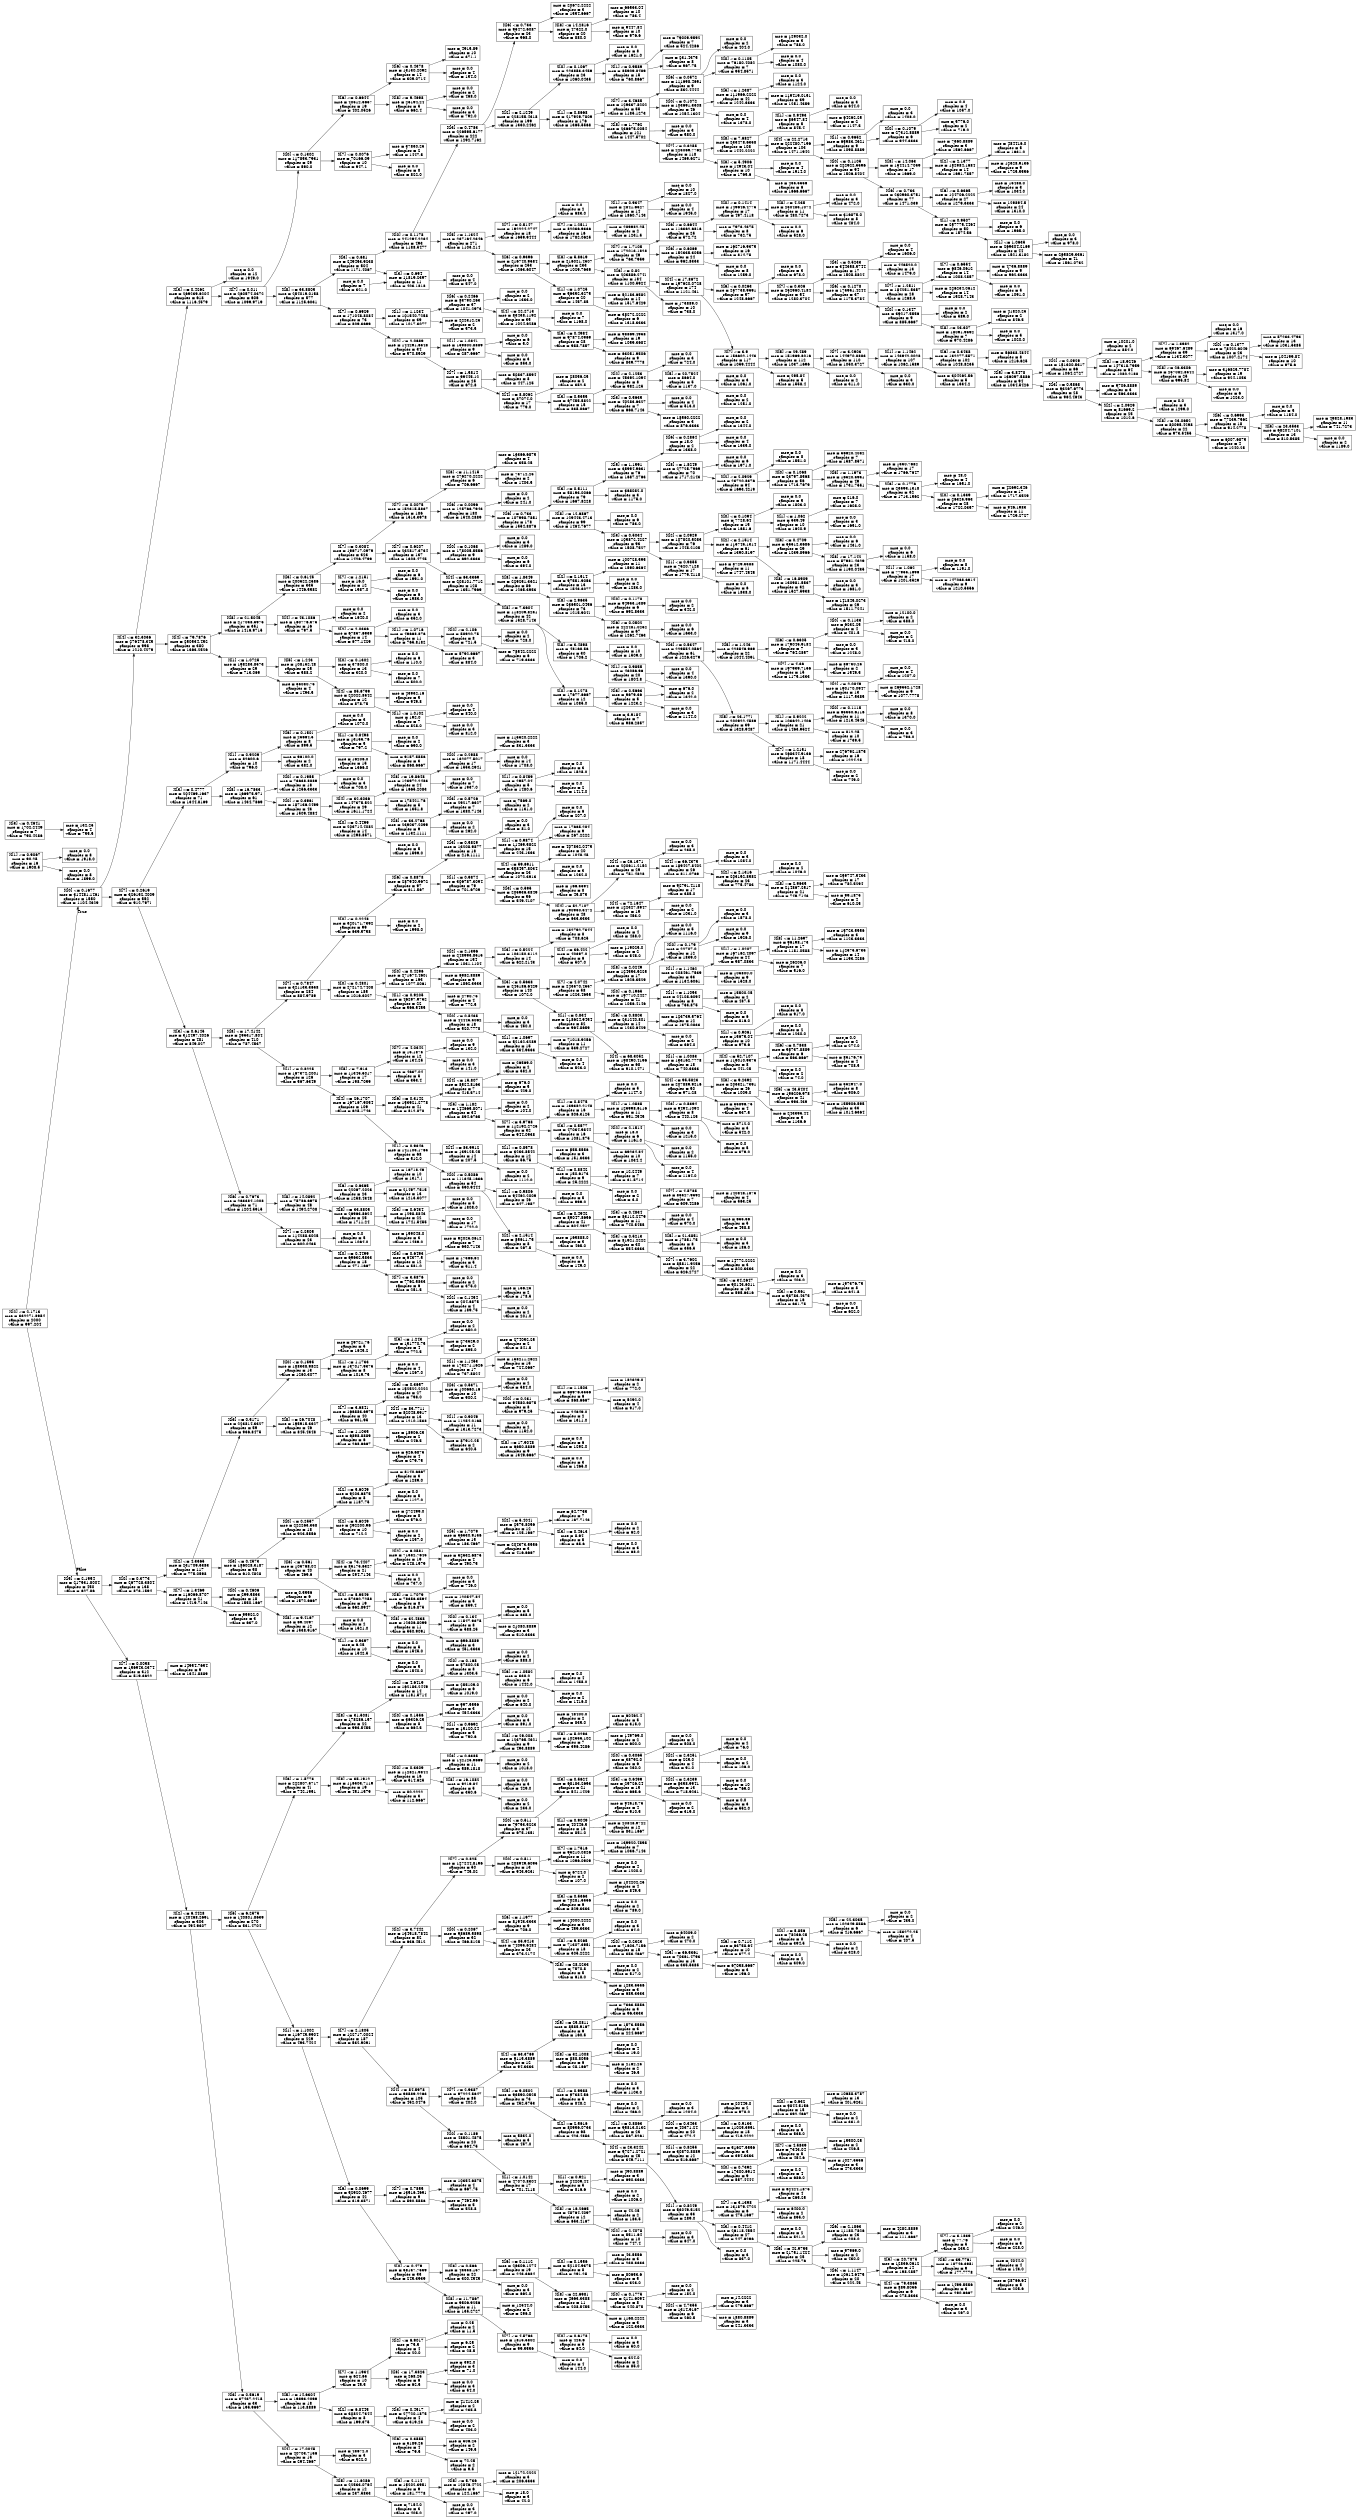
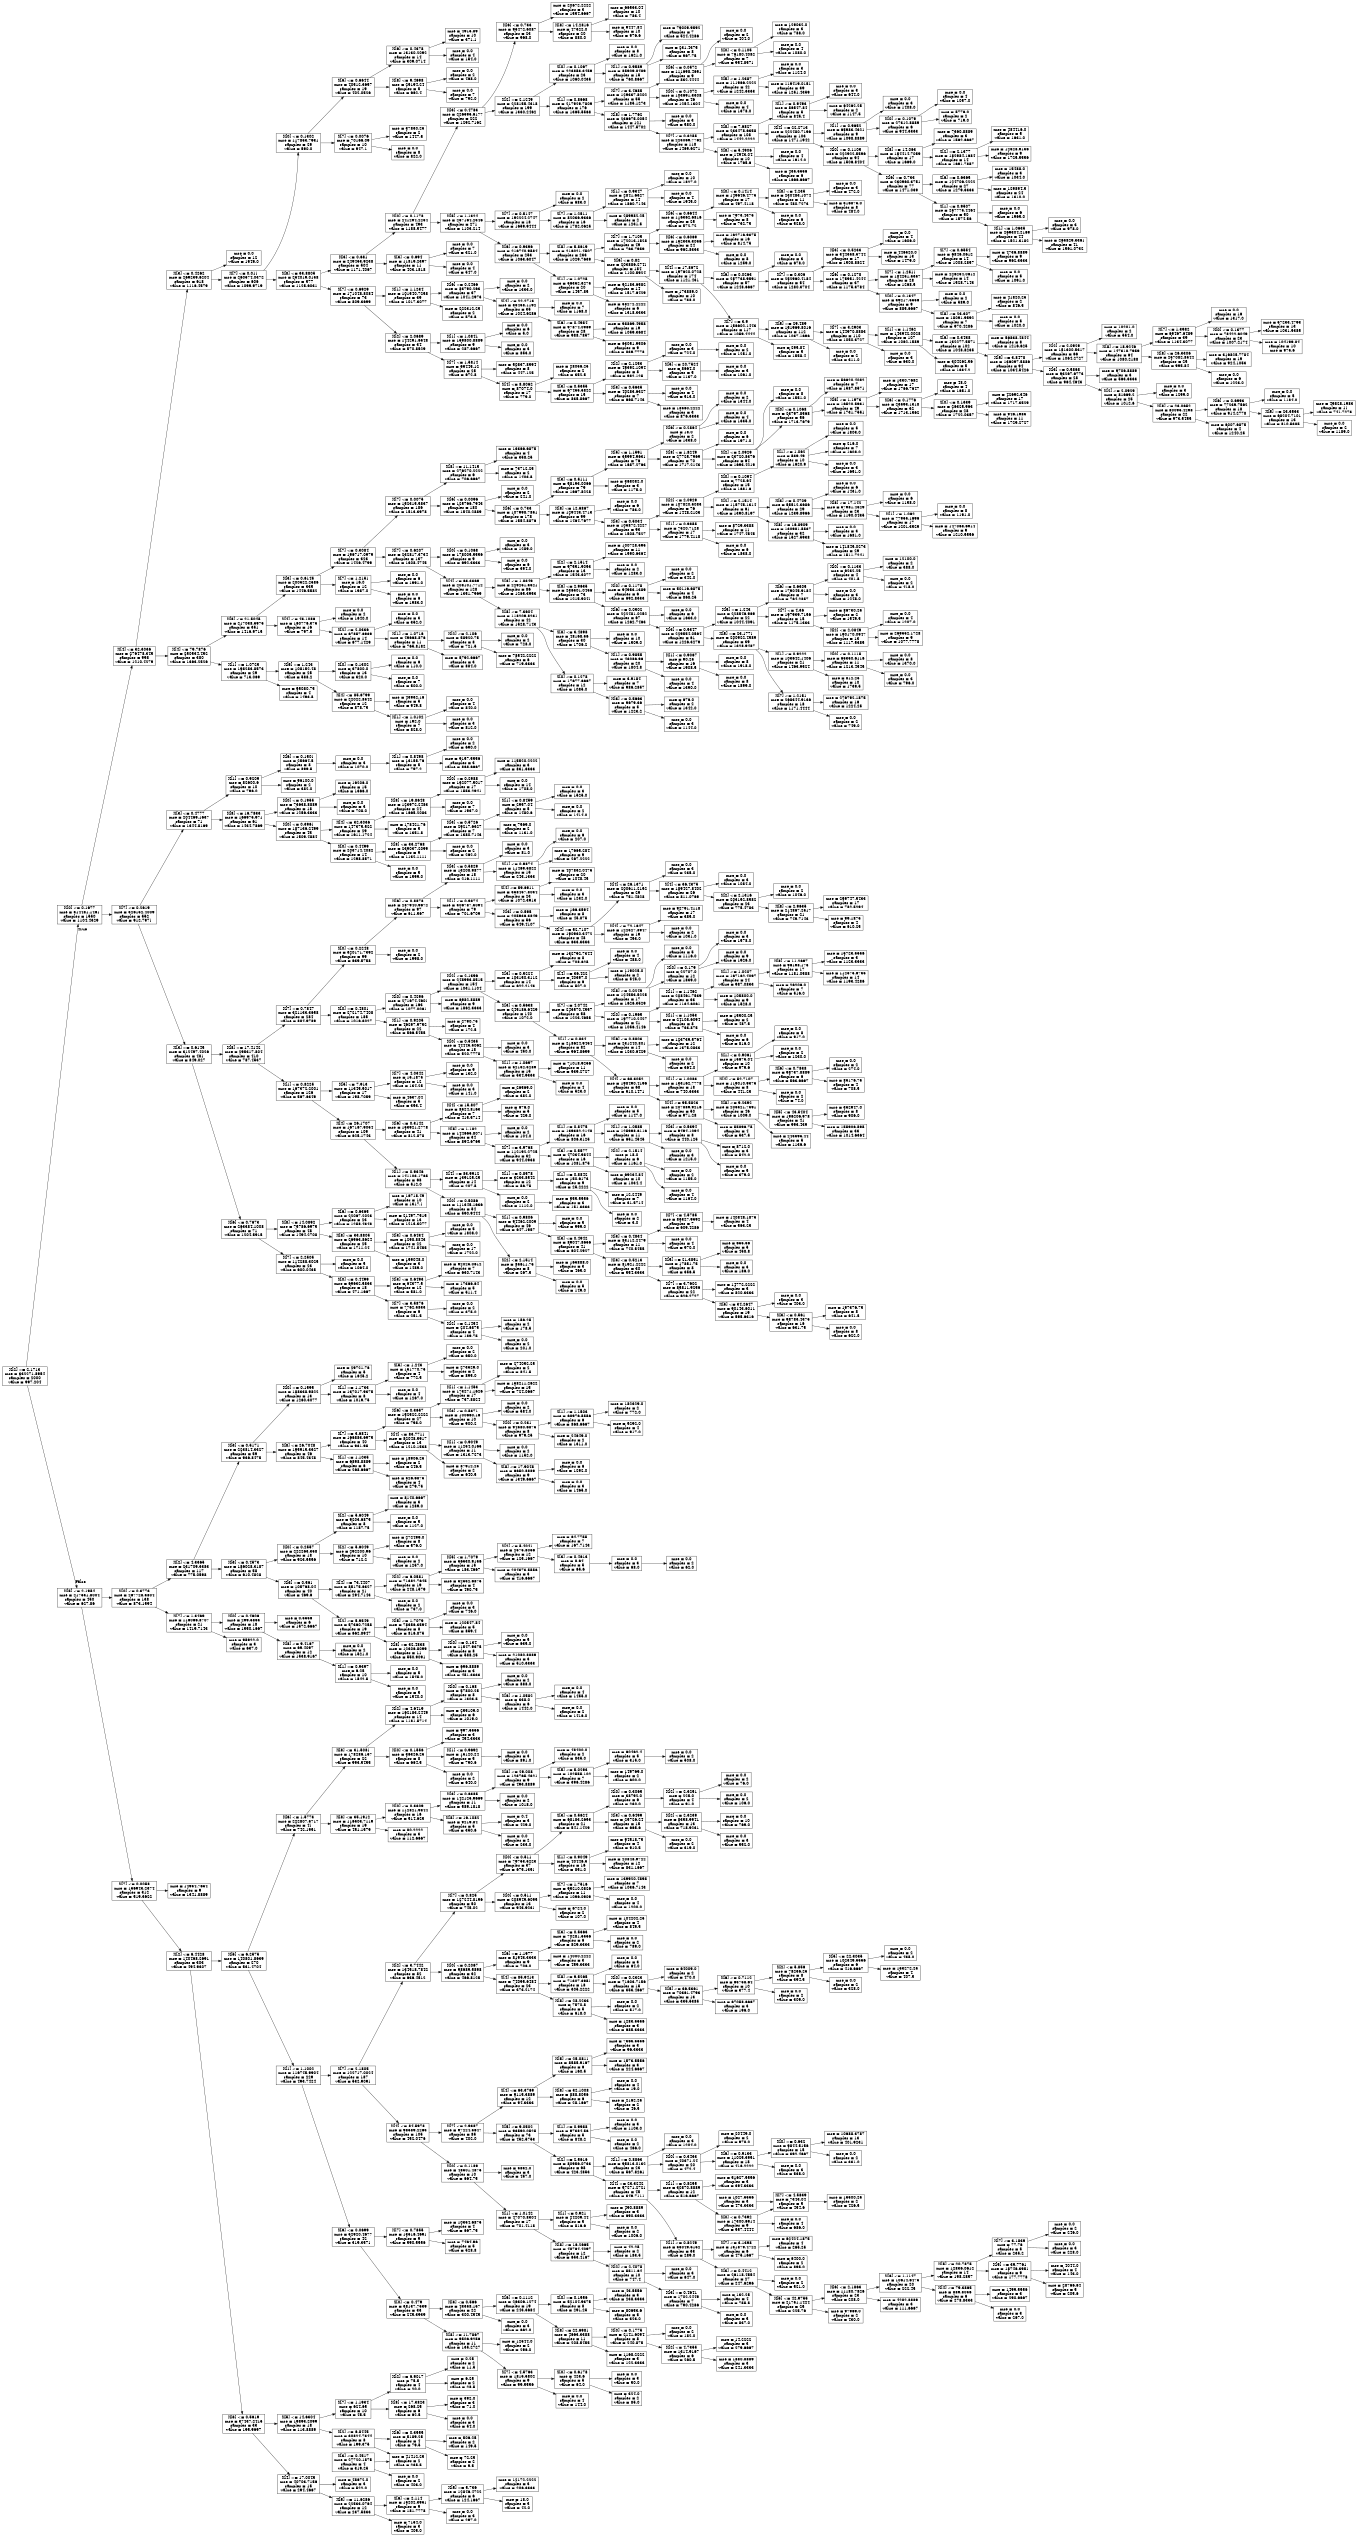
node "mse = 0.0 samples = 3 value = 792.0": label "mse = 0.0 samples = 3 value = 792.0" -> "mse = 0.0 samples = 7 value = 792.0"
edge "mse = 0.0 samples = 7 value = 321.0" -> "X[3] <= 0.694 mse = 11819.2397 samples = 11 value = 403.1818": reversed
node "mse = 104199.84 samples = 10 value = 975.6": label "mse = 104199.84 samples = 10 value = 975.6" -> "mse = 104199.84 samples = 10 mse = 975.6"
edge "X[5] <= 20.7524 mse = 8664.0 samples = 5 value = 1137.0" -> "mse = 0.0 samples = 2 value = 1251.0": now "mse = 0.0 samples = 3 value = 724.0" -> "mse = 0.0 samples = 2 value = 1251.0"
edge "X[0] <= 0.1094 mse = 7728.64 samples = 15 value = 1681.6" -> "mse = 0.0 samples = 5 value = 1803.0": now "X[1] <= 1.062 mse = 539.49 samples = 10 value = 1620.9" -> "mse = 0.0 samples = 5 value = 1803.0"
node "mse = 50116.6875 samples = 4 value = 868.25": added
edge "X[1] <= 0.9855 mse = 43086.96 samples = 20 value = 1804.8" -> "mse = 676.0 samples = 2 value = 1342.0": now "X[1] <= 0.9855 mse = 43086.96 samples = 20 value = 1804.8" -> "X[1] <= 0.9067 mse = 90.25 samples = 16 value = 1908.5"
edge "X[6] <= 0.1501 mse = 25664.5 samples = 8 value = 899.5" -> "X[1] <= 0.8498 mse = 13155.76 samples = 5 value = 797.2": now "mse = 0.0 samples = 3 value = 1070.0" -> "X[1] <= 0.8498 mse = 13155.76 samples = 5 value = 797.2"
node "mse = 2790.75 samples = 4 value = 772.5": label "mse = 2790.75 samples = 4 value = 772.5" -> "mse = 2790.75 samples = 4 value = 172.5"
edge "X[1] <= 0.8578 mse = 3233.8542 samples = 12 value = 56.75" -> "mse = 555.5556 samples = 3 value = 151.3333": now "mse = 0.0 samples = 2 value = 1112.0" -> "mse = 555.5556 samples = 3 value = 151.3333"
edge "X[3] <= 0.4613 mse = 8.64 samples = 5 value = 65.6" -> "mse = 0.0 samples = 2 value = 62.0": now "mse = 0.0 samples = 3 value = 68.0" -> "mse = 0.0 samples = 2 value = 62.0"
edge "X[1] <= 0.9692 mse = 15120.24 samples = 5 value = 790.6" -> "mse = 0.0 samples = 2 value = 640.0": now "X[0] <= 0.1556 mse = 36326.25 samples = 8 value = 664.5" -> "mse = 0.0 samples = 2 value = 640.0"
edge "X[0] <= 0.3065 mse = 38792.0 samples = 6 value = 230.0" -> "mse = 0.0 samples = 2 value = 508.0": now "mse = 60462.4 samples = 5 value = 315.0" -> "mse = 0.0 samples = 2 value = 508.0"
node "mse = 0.0 samples = 3 value = 429.0": label "mse = 0.0 samples = 3 value = 429.0" -> "mse = 0.4 samples = 3 value = 429.0"
node "X[0] <= 0.1189 mse = 48501.4875 samples = 20 value = 664.75": label "X[0] <= 0.1189 mse = 48501.4875 samples = 20 value = 664.75" -> "X[0] <= 0.1189 mse = 48501.4875 samples = 10 value = 664.75"
edge "X[7] <= 4.5839 mse = 7343.04 samples = 5 value = 454.6" -> "mse = 1027.5556 samples = 3 value = 473.3333": reversed
edge "X[1] <= 0.8249 mse = 53049.5152 samples = 33 value = 289.0" -> "mse = 0.0 samples = 3 value = 837.0": now "X[3] <= 0.4641 mse = 1702.2449 samples = 7 value = 790.4286" -> "mse = 0.0 samples = 3 value = 837.0"
edge "X[5] <= 42.9755 mse = 21751.1424 samples = 25 value = 225.76" -> "X[6] <= 1.1147 mse = 10614.6475 samples = 20 value = 222.45": now "X[6] <= 2.1863 mse = 11180.7826 samples = 23 value = 208.0" -> "X[6] <= 1.1147 mse = 10614.6475 samples = 20 value = 222.45"
edge "X[2] <= 2.4078 mse = 5511.64 samples = 10 value = 747.4" -> "X[3] <= 0.4641 mse = 1702.2449 samples = 7 value = 790.4286": added
edge "X[2] <= 6.8445 mse = 30824.7344 samples = 8 value = 199.375" -> "X[3] <= 0.4517 mse = 27720.1875 samples = 4 value = 319.25": now "X[2] <= 6.8445 mse = 30824.7344 samples = 8 value = 199.375" -> "mse = 41412.25 samples = 2 value = 235.5"
